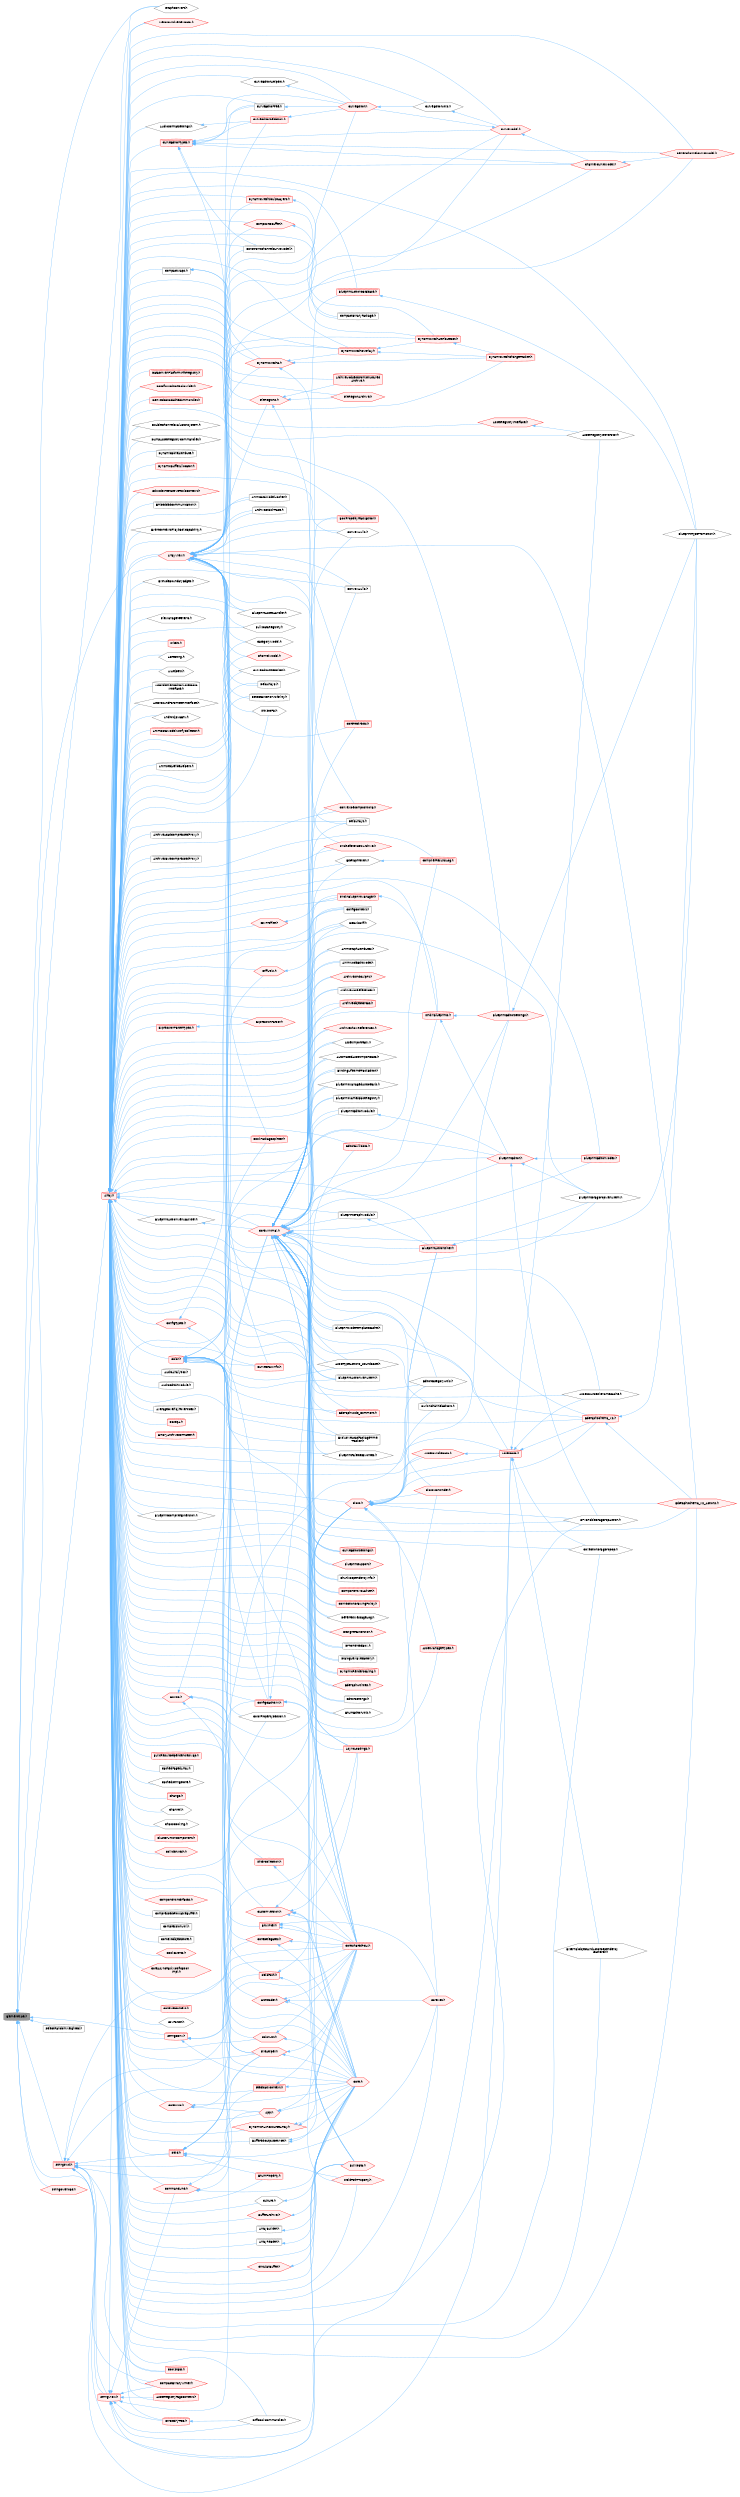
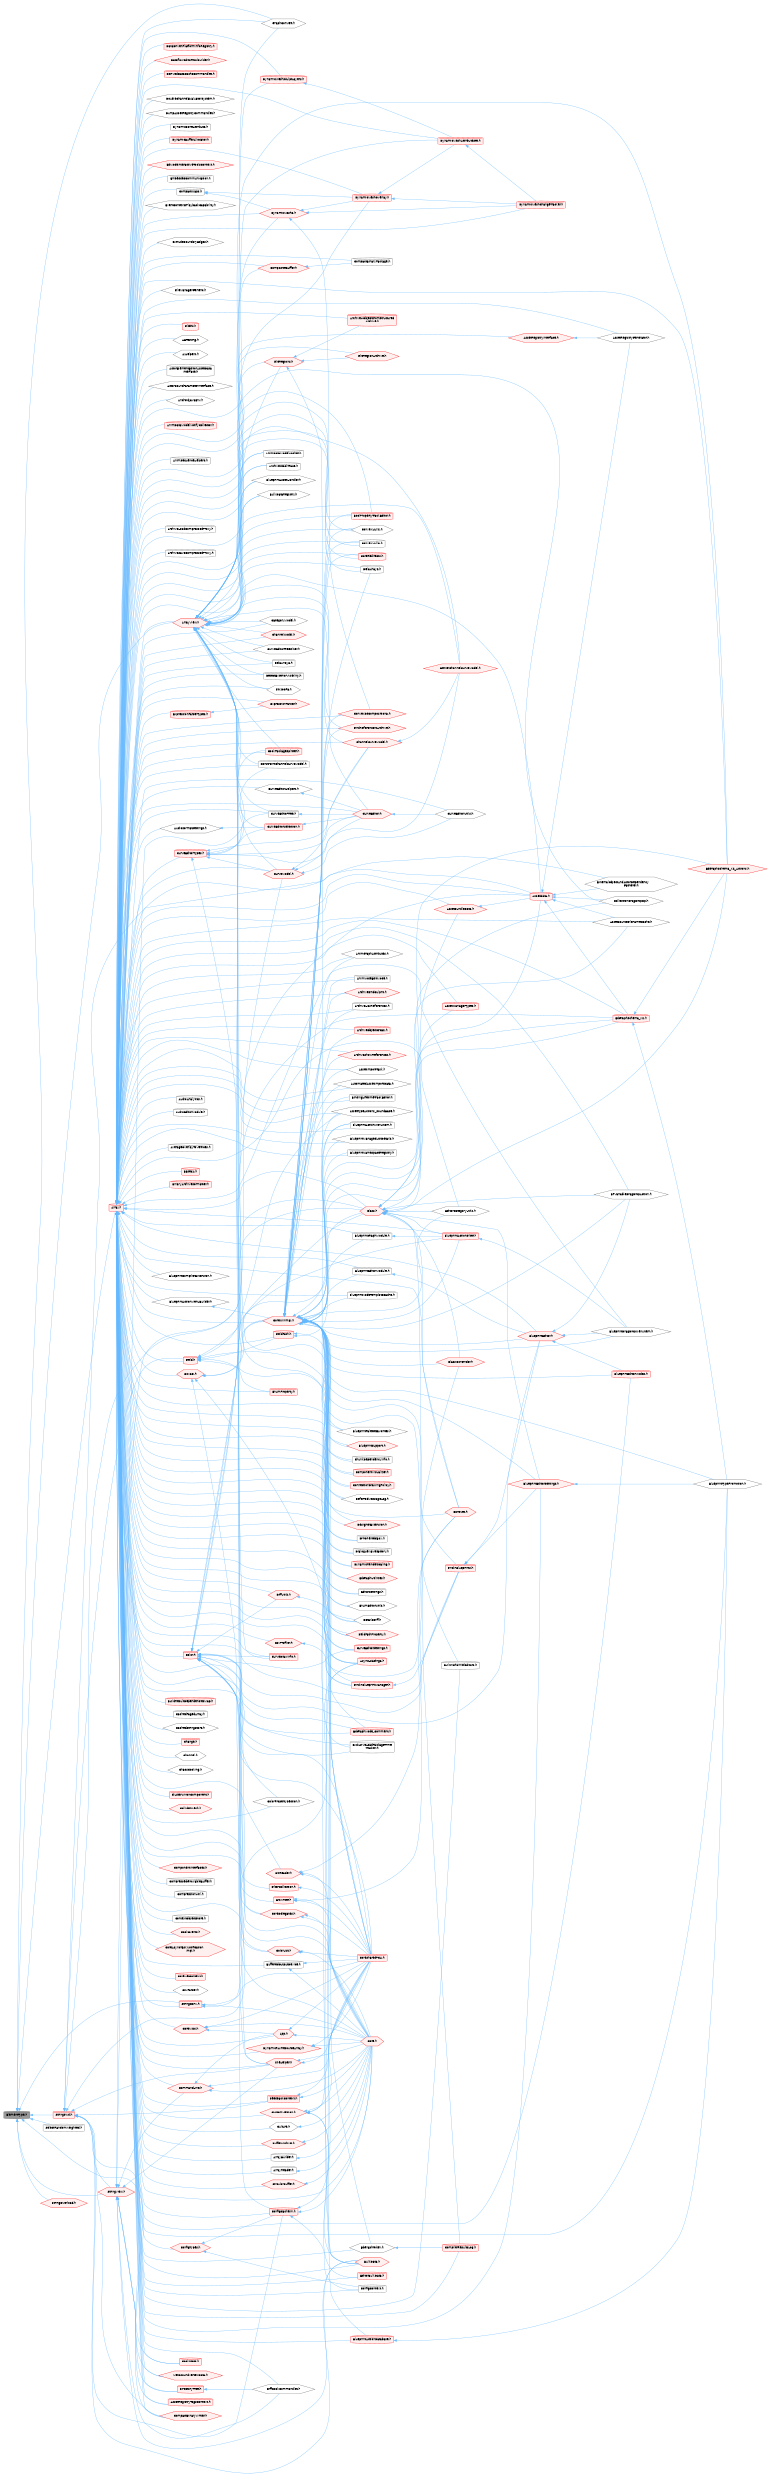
edge "CurveModel.h" -> "CurveEditorUtils.h": reversed
edge "GraphConvert.h" -> "ArrayView.h": added
node "StringView.h": shape cylinder -> hexagon
